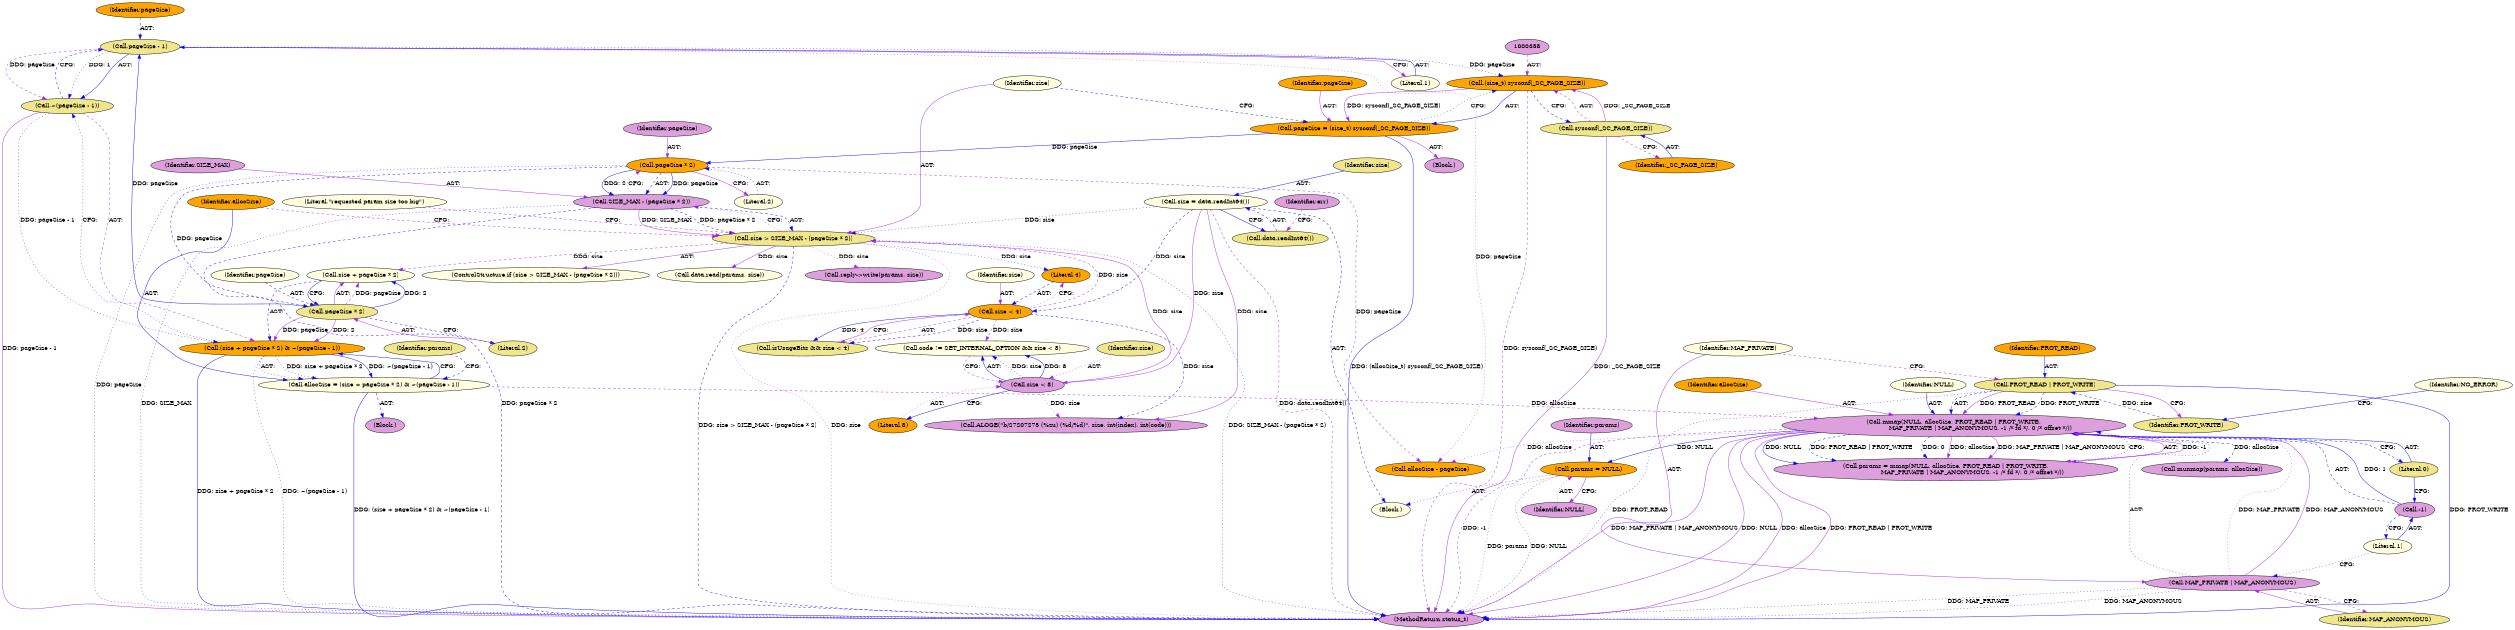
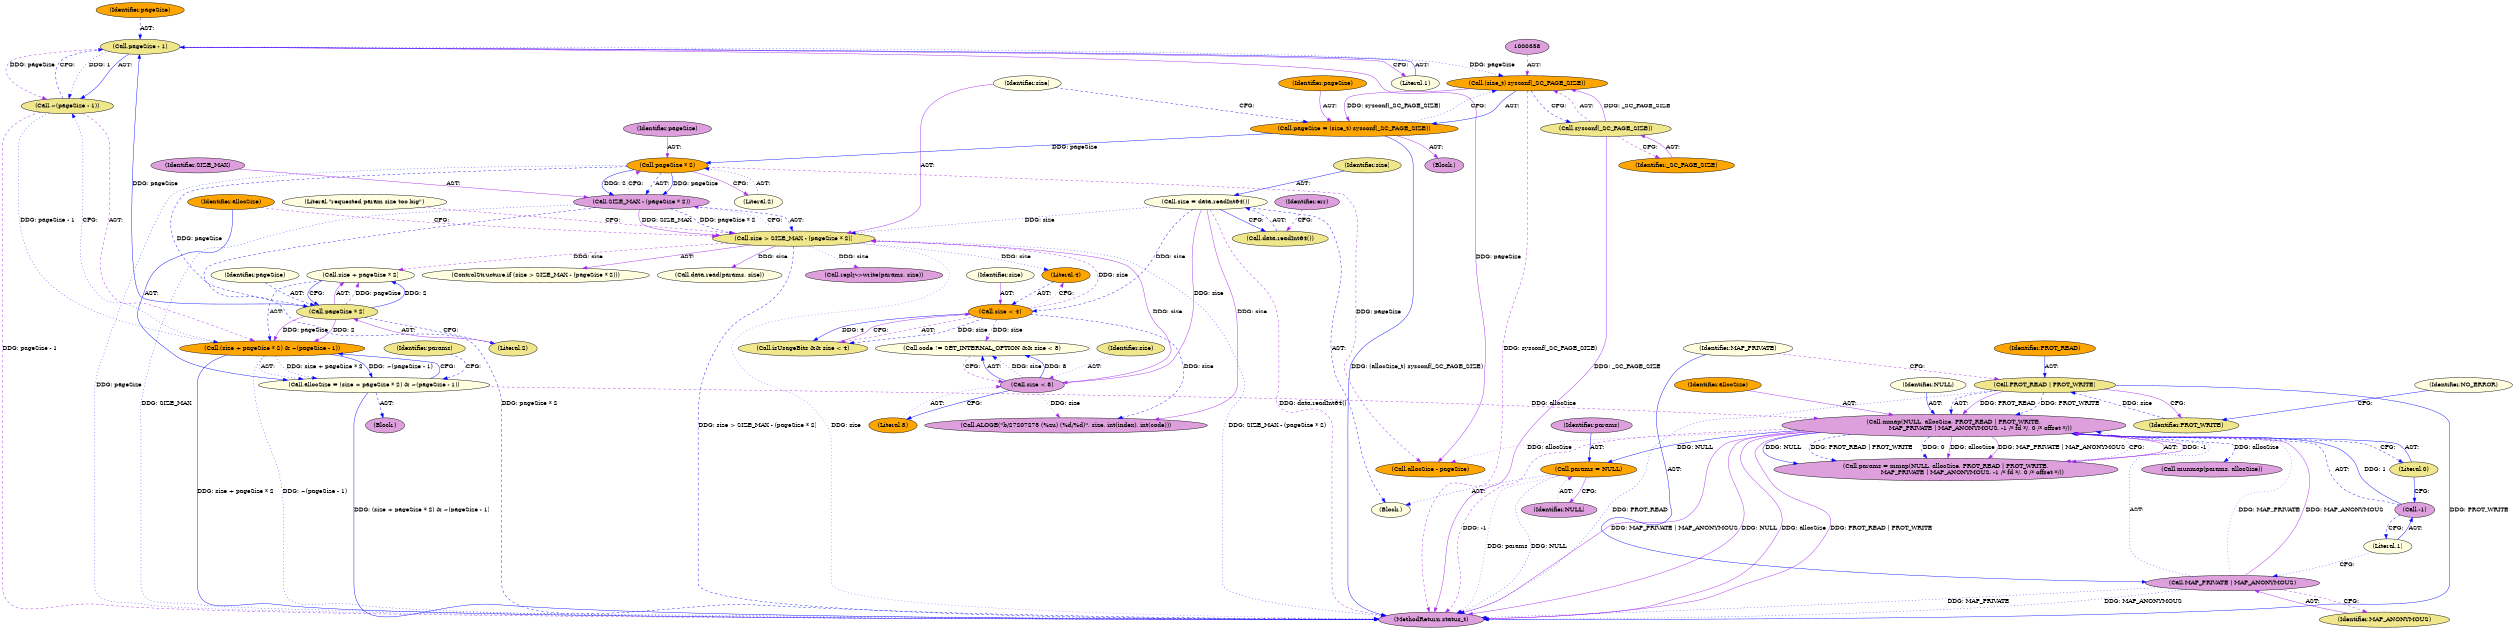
edge "(Call,pageSize - 1)" -> "(Call,allocSize - pageSize)": style dotted -> solid
edge "(Identifier,_SC_PAGE_SIZE)" -> "(Call,sysconf(_SC_PAGE_SIZE))": color blue -> purple
edge "(Identifier,MAP_PRIVATE)" -> "(Call,MAP_PRIVATE | MAP_ANONYMOUS)": color purple -> blue
edge "(Call,~(pageSize - 1))" -> "(MethodReturn,status_t)": style solid -> dashed
